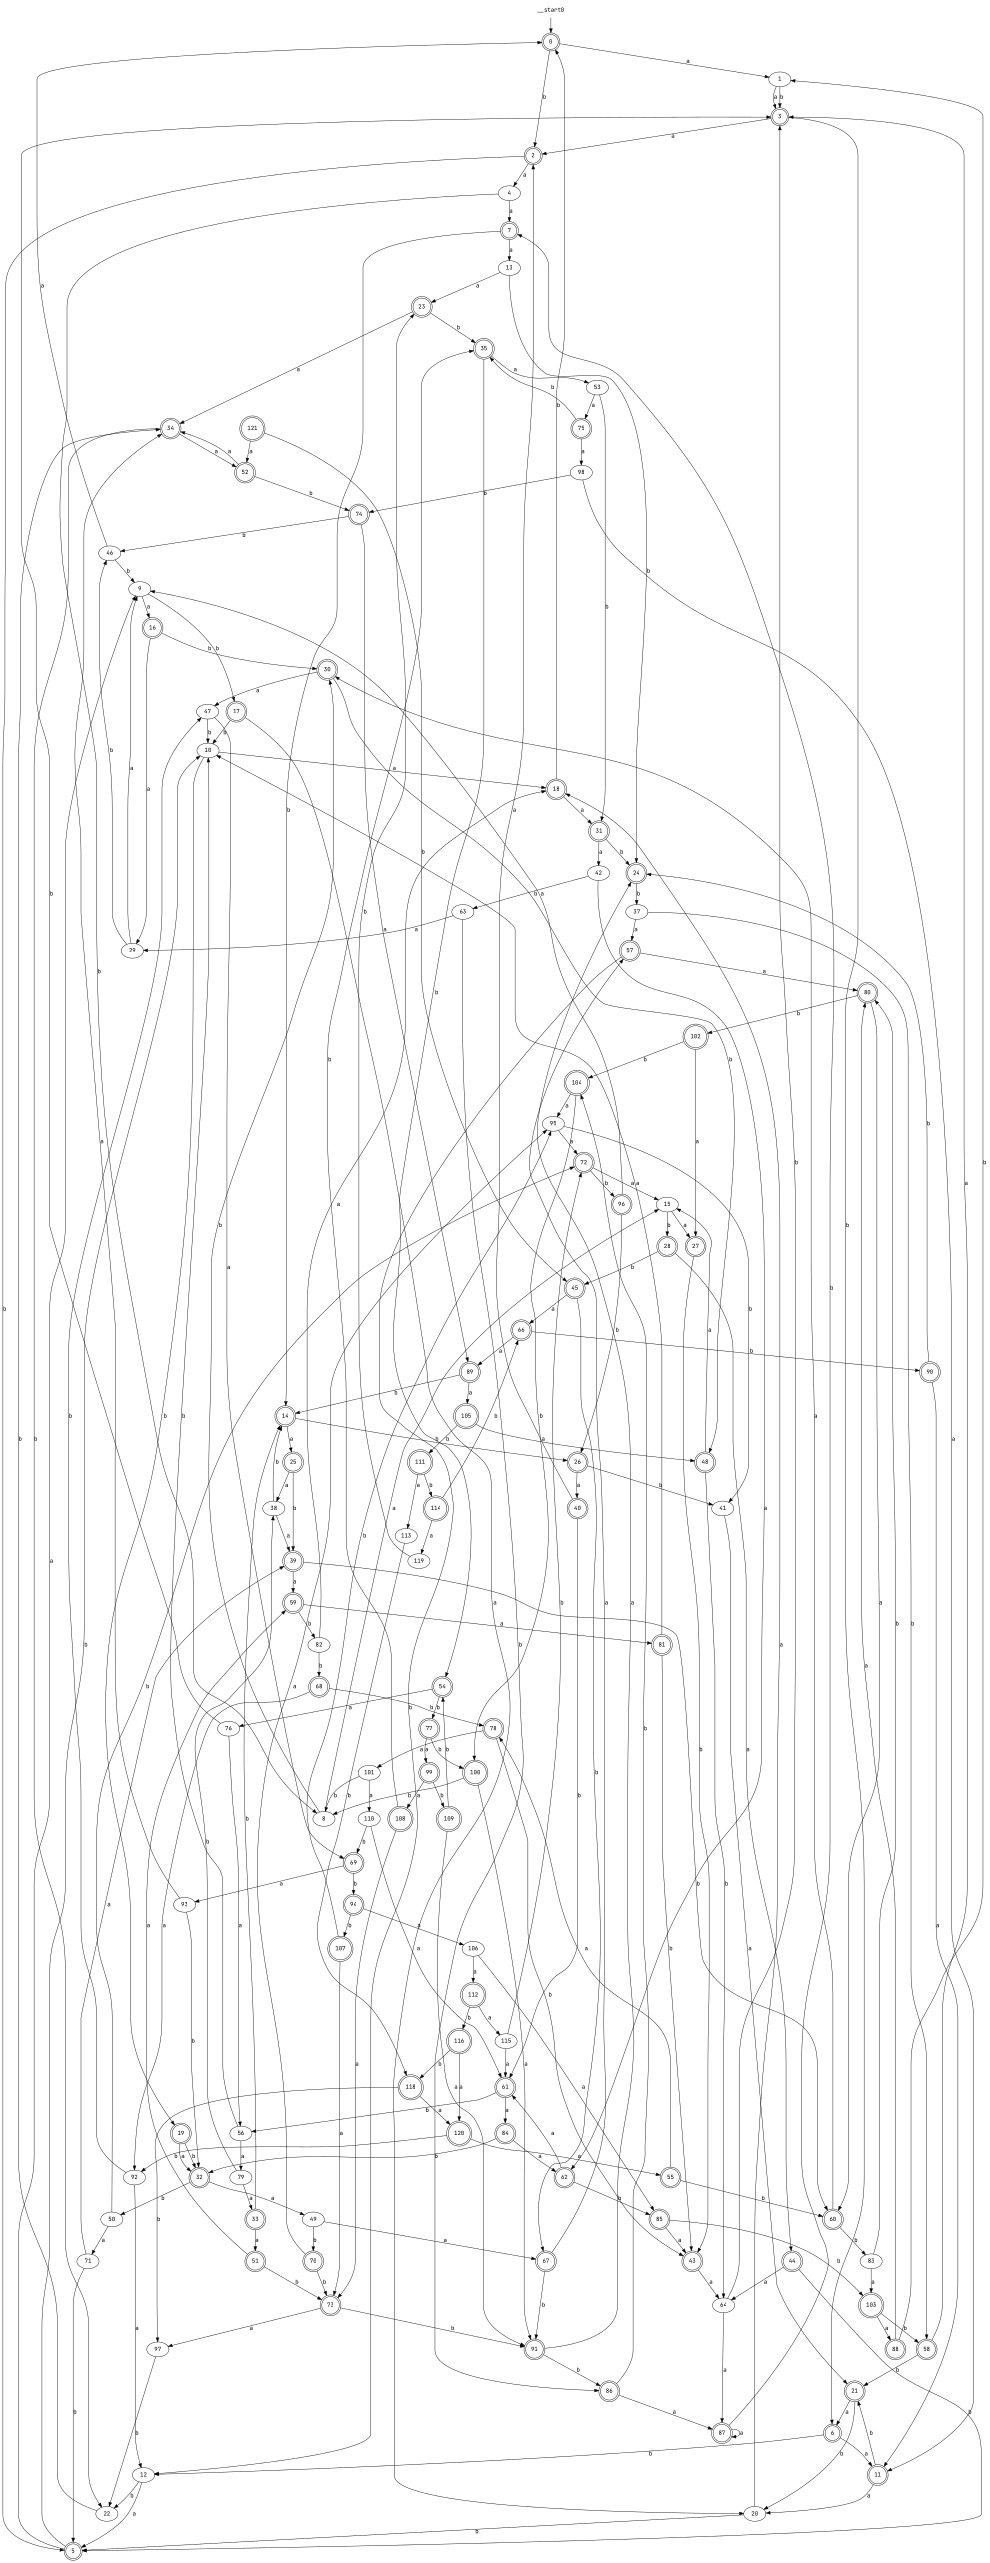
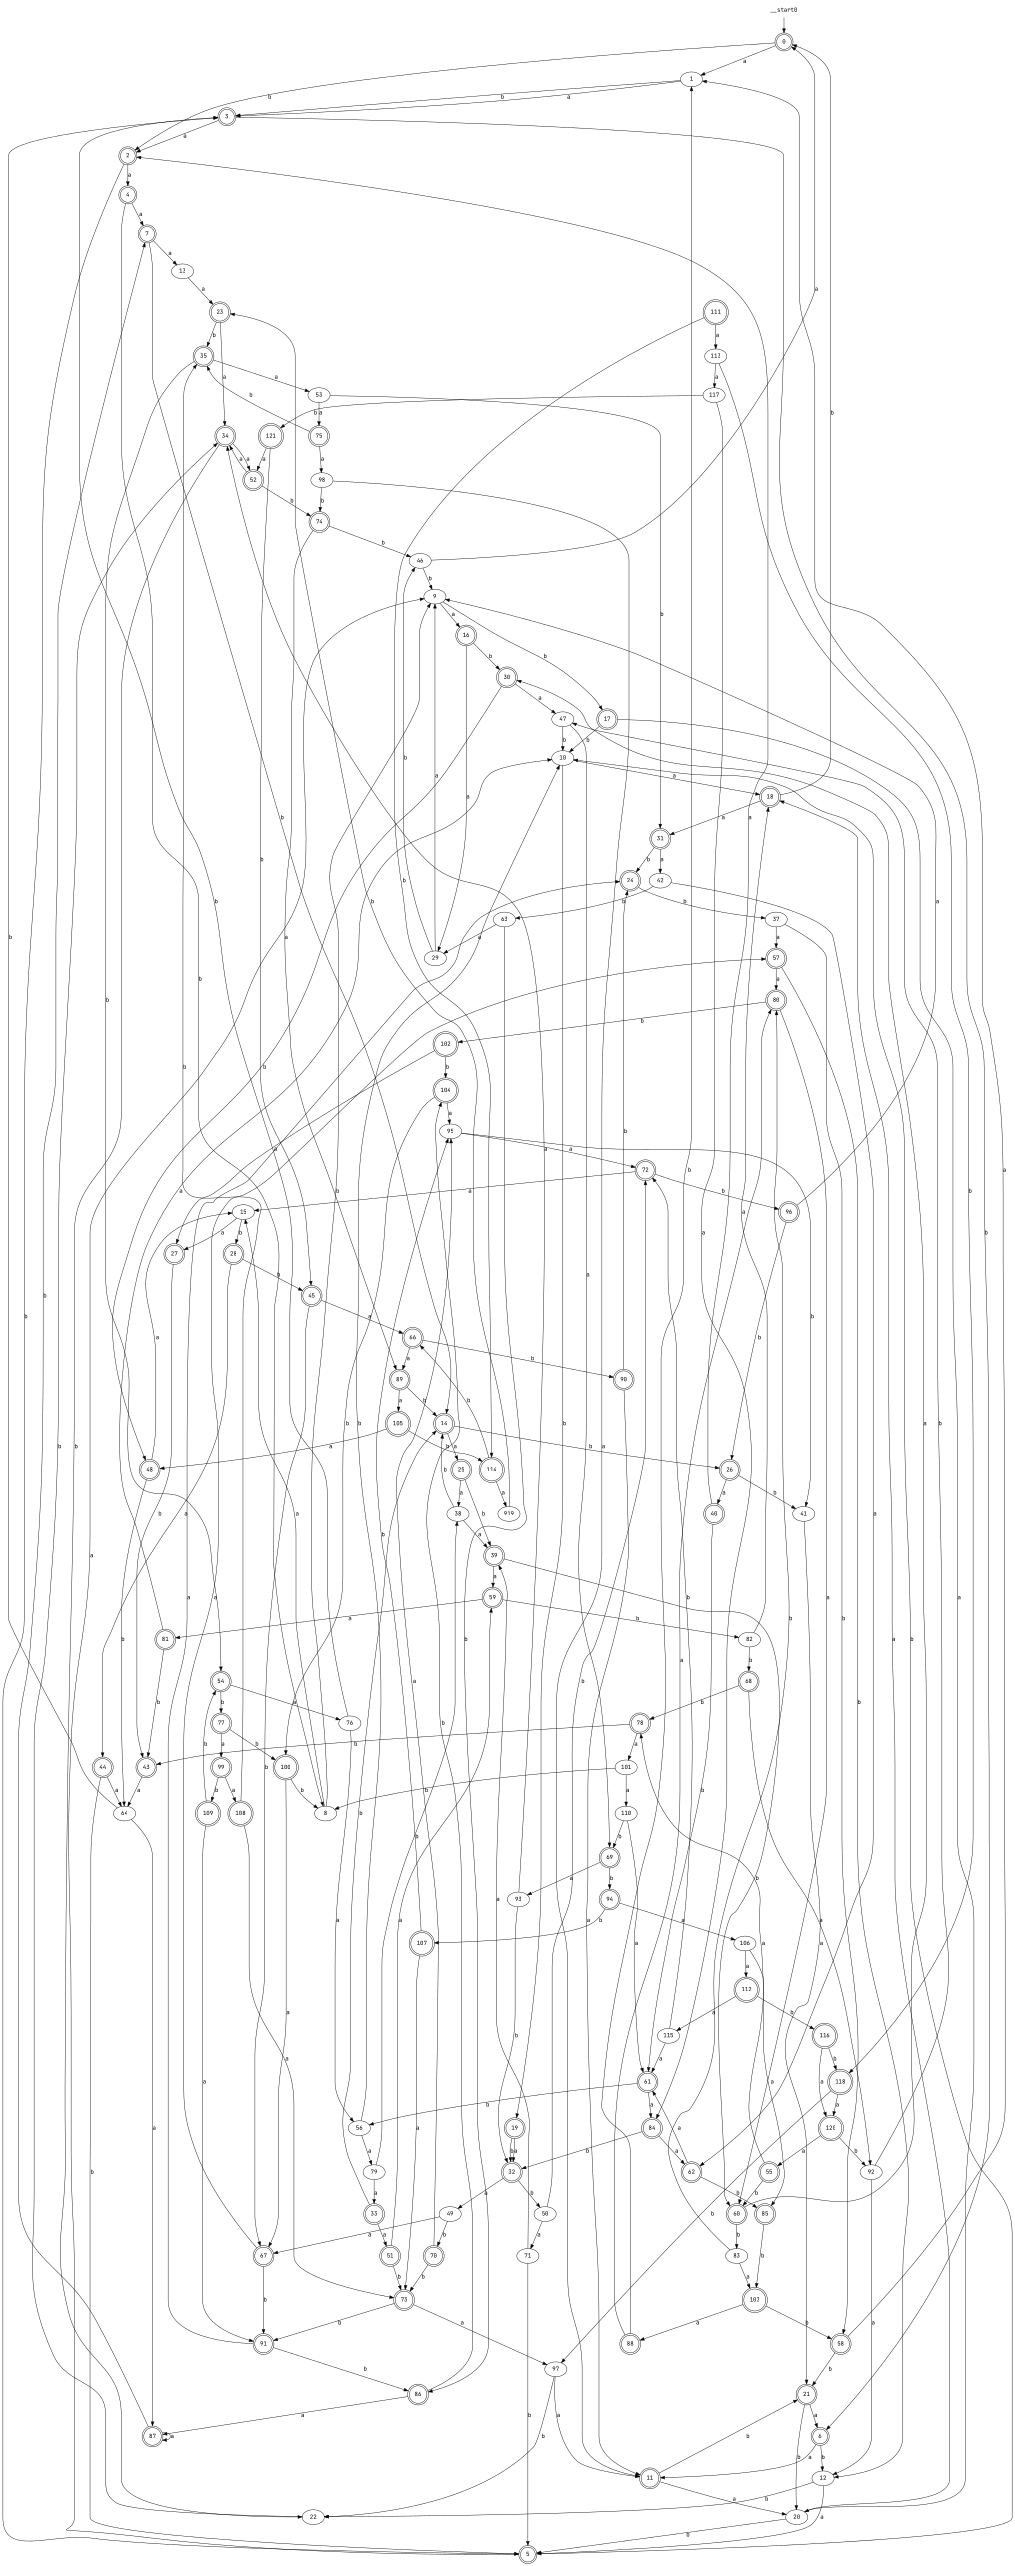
node "4": shape ellipse -> doublecircle
node "117": added
edge "13" -> "24": removed, label "b"
edge "58" -> "3": now "58" -> "1"
edge "8" -> "30": now "8" -> "9"
edge "105" -> "111": now "105" -> "114"
node "119": label "119" -> "919"
edge "100" -> "91": now "100" -> "67"
edge "85" -> "43": removed, label "a"
edge "97" -> "11": added, label "a"
